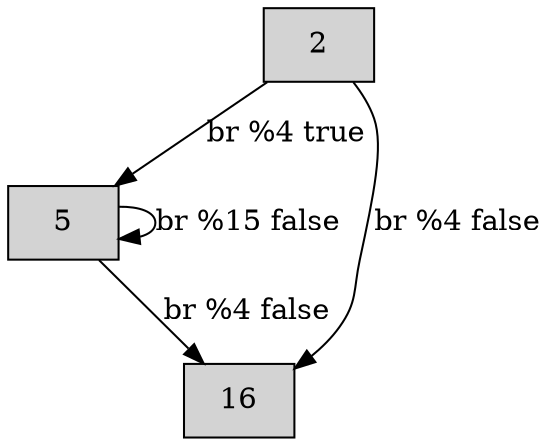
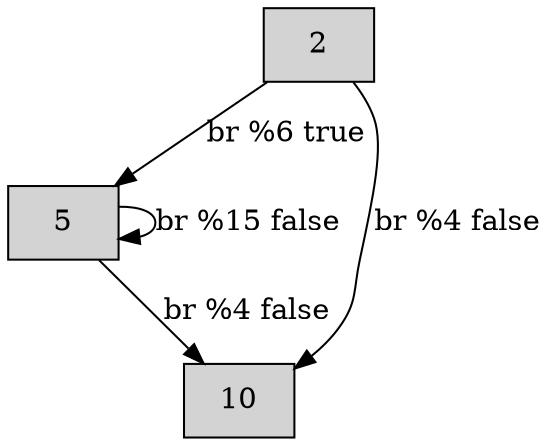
edge "2" -> "5": label "br %4 true" -> "br %6 true"
node "16": label "16" -> "10"
